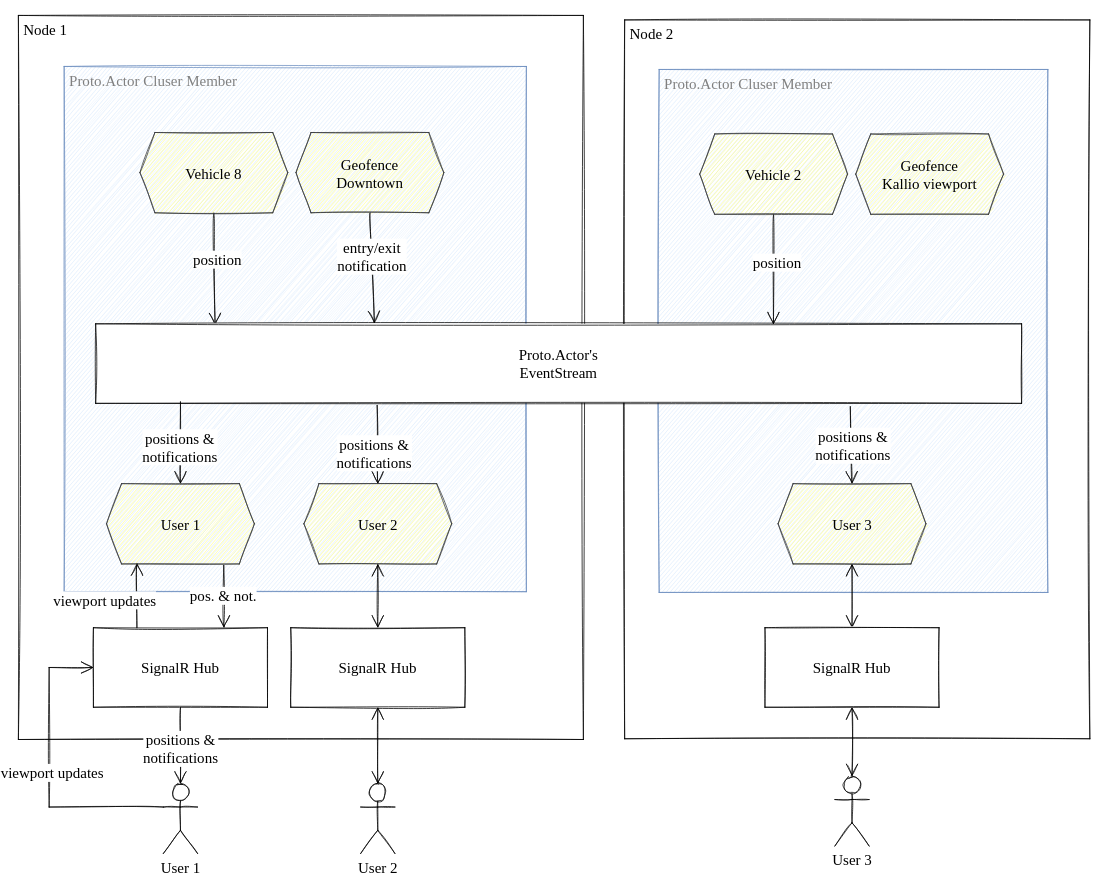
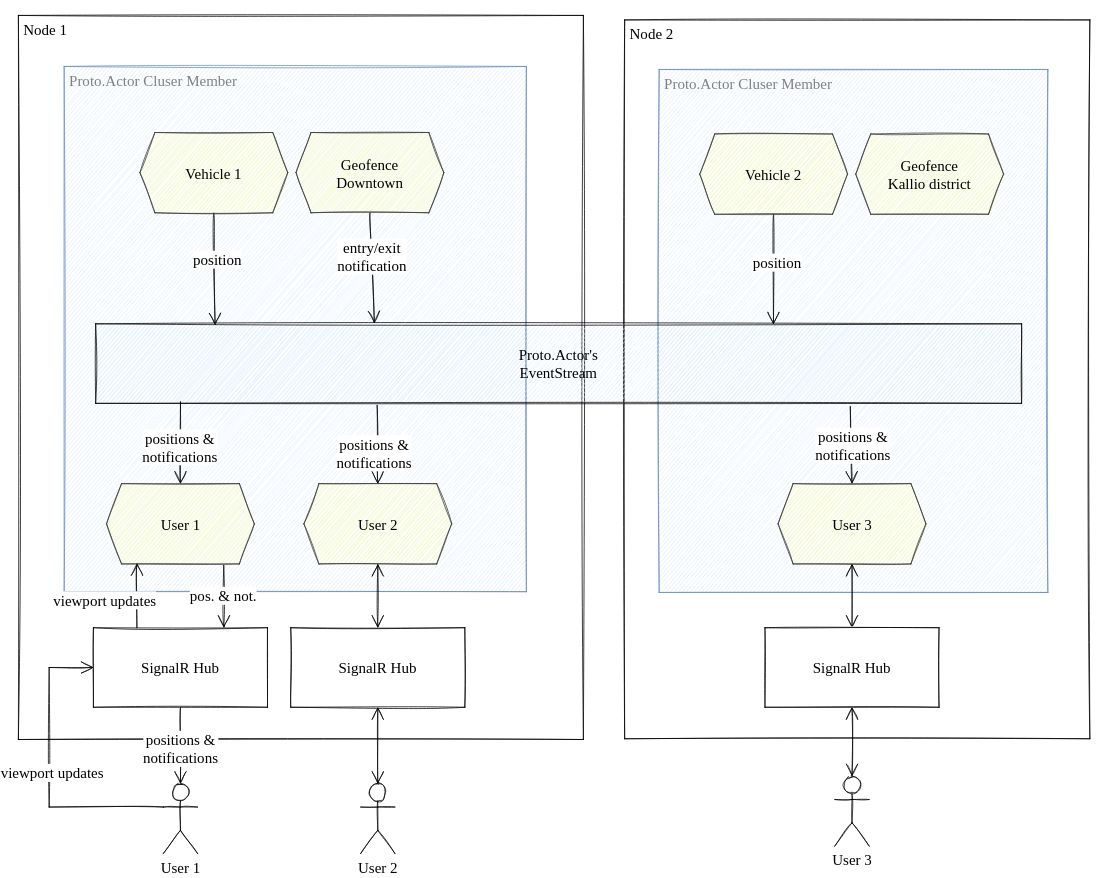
node "Vehicle 8": label "Vehicle 8" -> "Vehicle 1"
node "Geofence Kallio viewport": label "Geofence Kallio viewport" -> "Geofence Kallio district"
node "Proto.Actor's EventStream": fillcolor #ffffff -> #dae8fc
